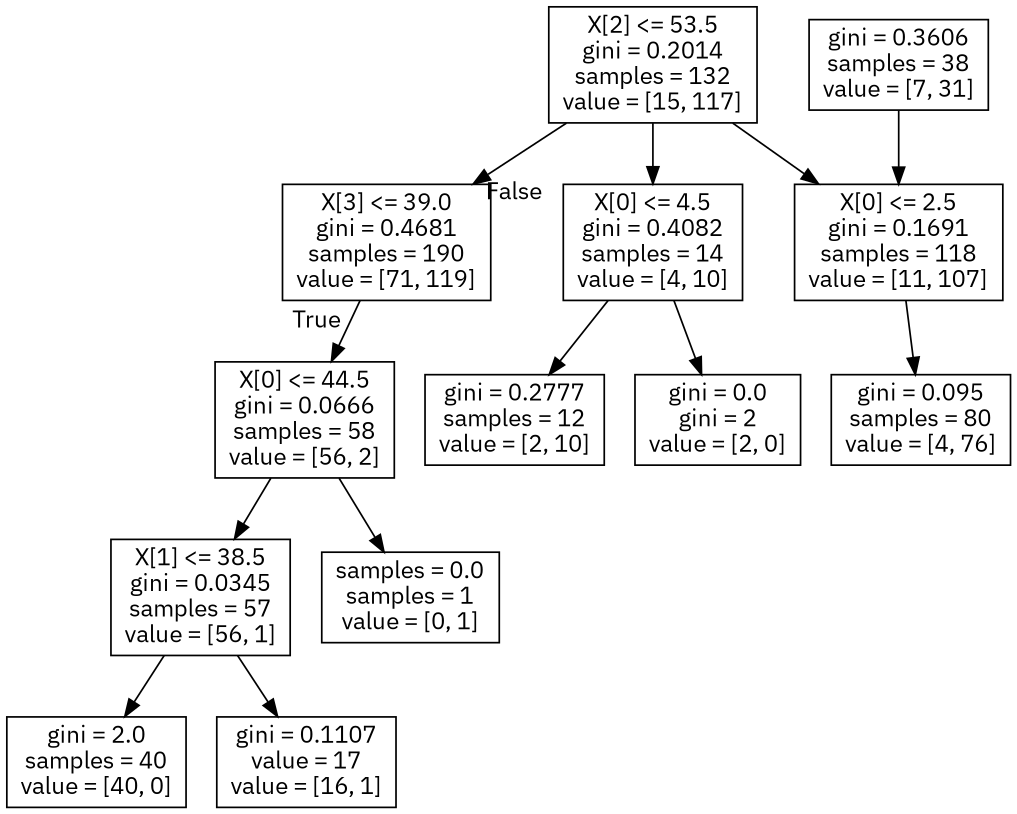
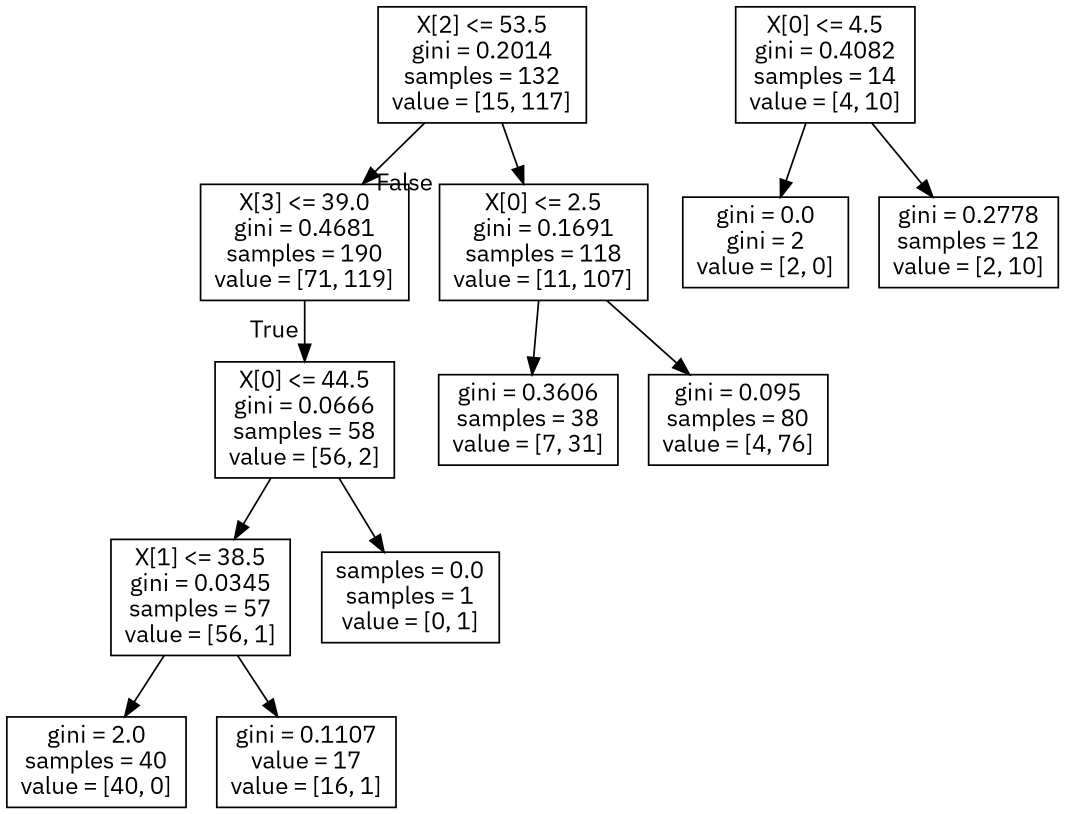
edge "gini = 0.3606 samples = 38 value = [7, 31]" -> "X[0] <= 2.5 gini = 0.1691 samples = 118 value = [11, 107]": reversed
edge "X[2] <= 53.5 gini = 0.2014 samples = 132 value = [15, 117]" -> "X[0] <= 4.5 gini = 0.4082 samples = 14 value = [4, 10]": removed
node "gini = 0.2777 samples = 12 value = [2, 10]": label "gini = 0.2777 samples = 12 value = [2, 10]" -> "gini = 0.2778 samples = 12 value = [2, 10]"
